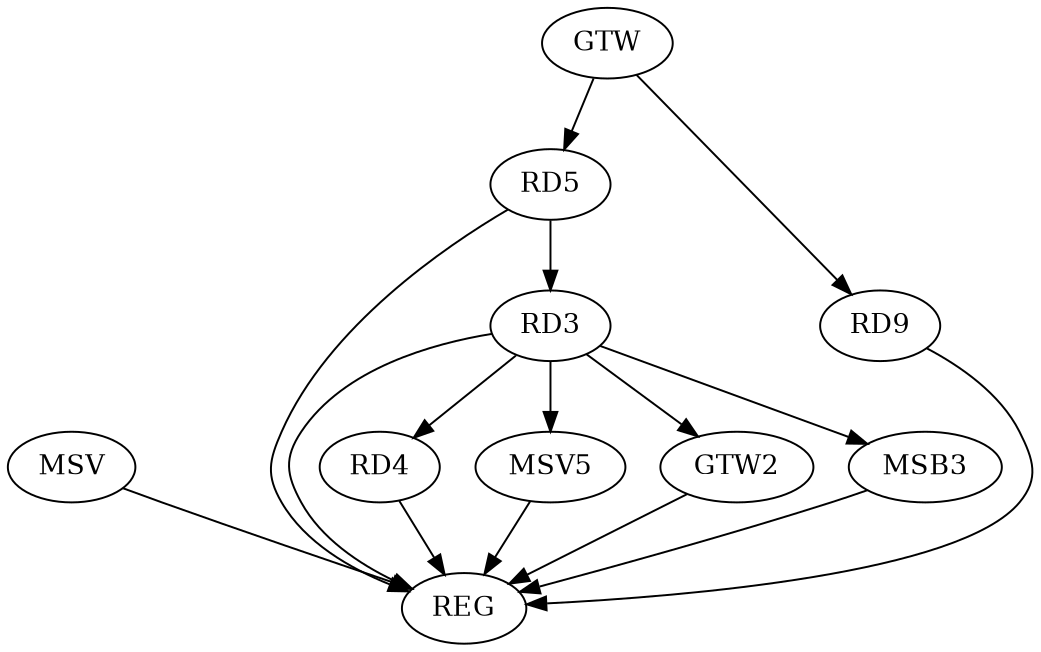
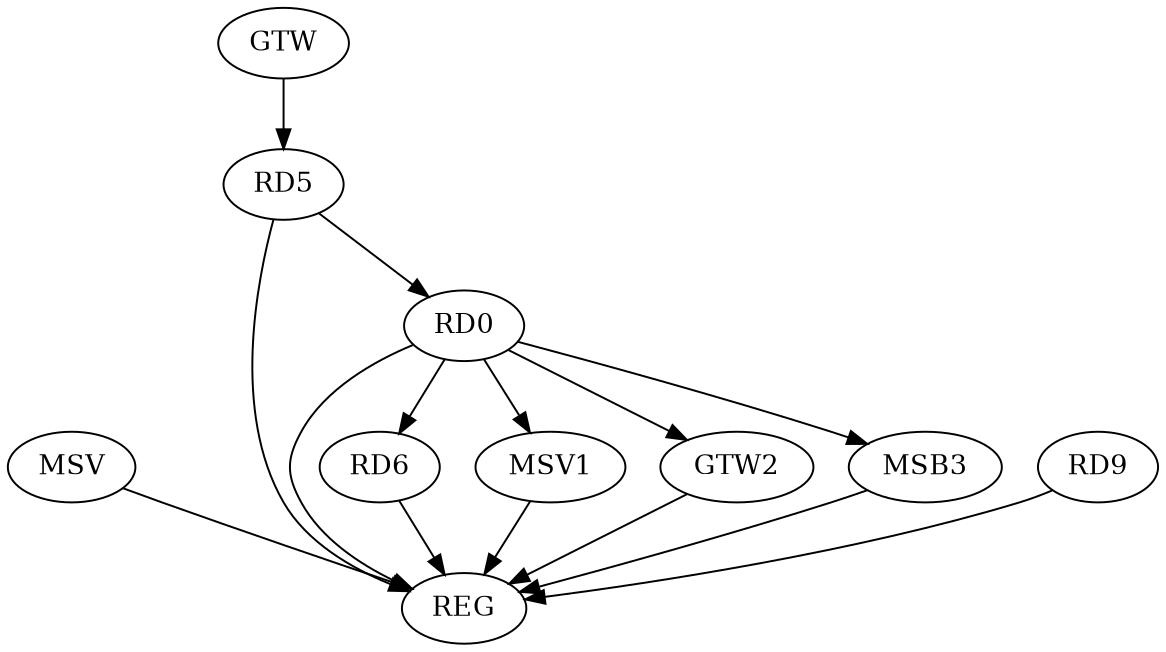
edge "GTW" -> "RD9": removed
node "RD3": label "RD3" -> "RD0"
node "RD4": label "RD4" -> "RD6"
node "MSV5": label "MSV5" -> "MSV1"
